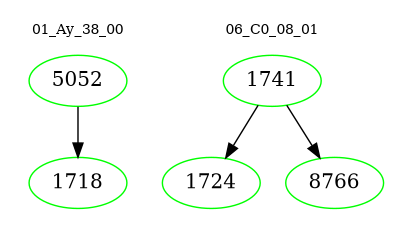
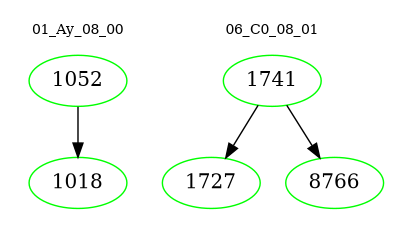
cluster "01_Ay_38_00": label "01_Ay_38_00" -> "01_Ay_08_00"
node "5052": label "5052" -> "1052"
node "1718": label "1718" -> "1018"
node "1724": label "1724" -> "1727"
